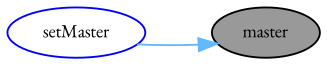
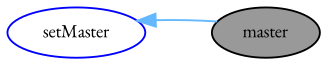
edge "setMaster" -> "master": reversed
